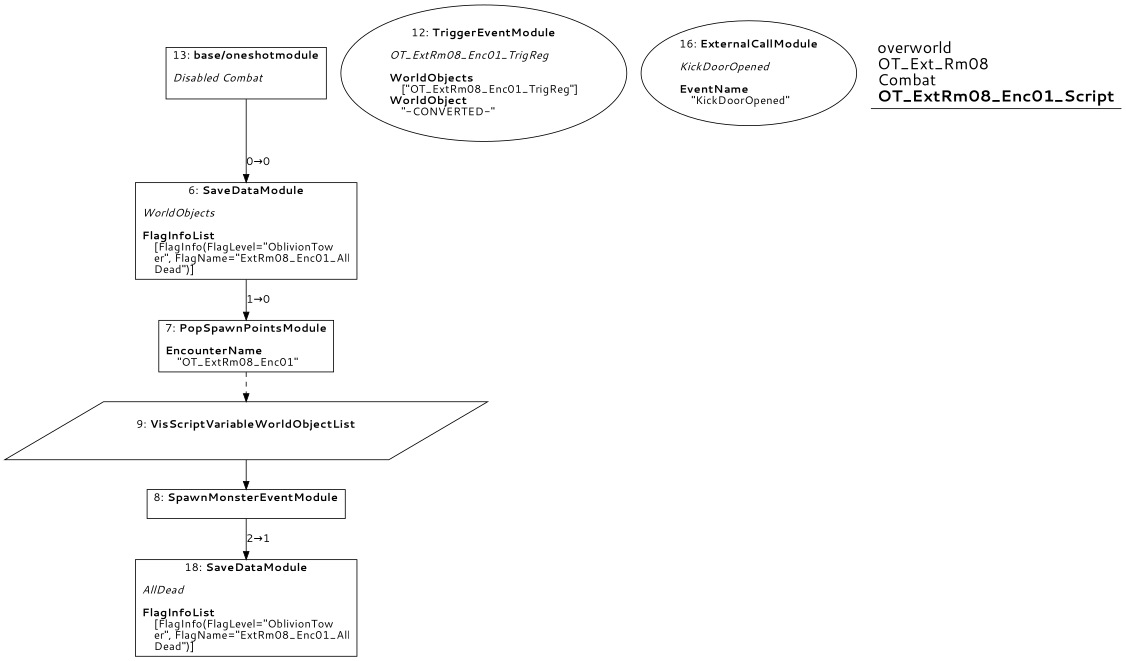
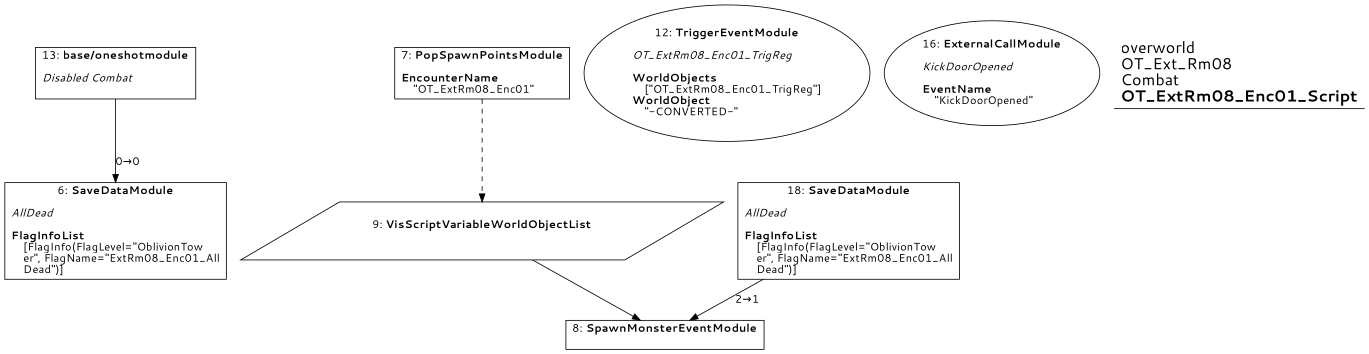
node "6:": text "WorldObjects" -> "AllDead"
edge "6:" -> "7:": removed, label "1→0"
edge "8:" -> "18:": reversed
